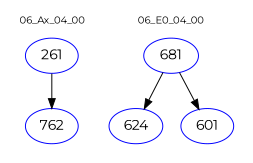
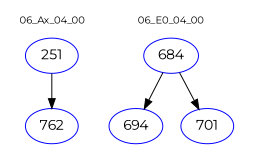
node "261": label "261" -> "251"
node "681": label "681" -> "684"
node "624": label "624" -> "694"
node "601": label "601" -> "701"
